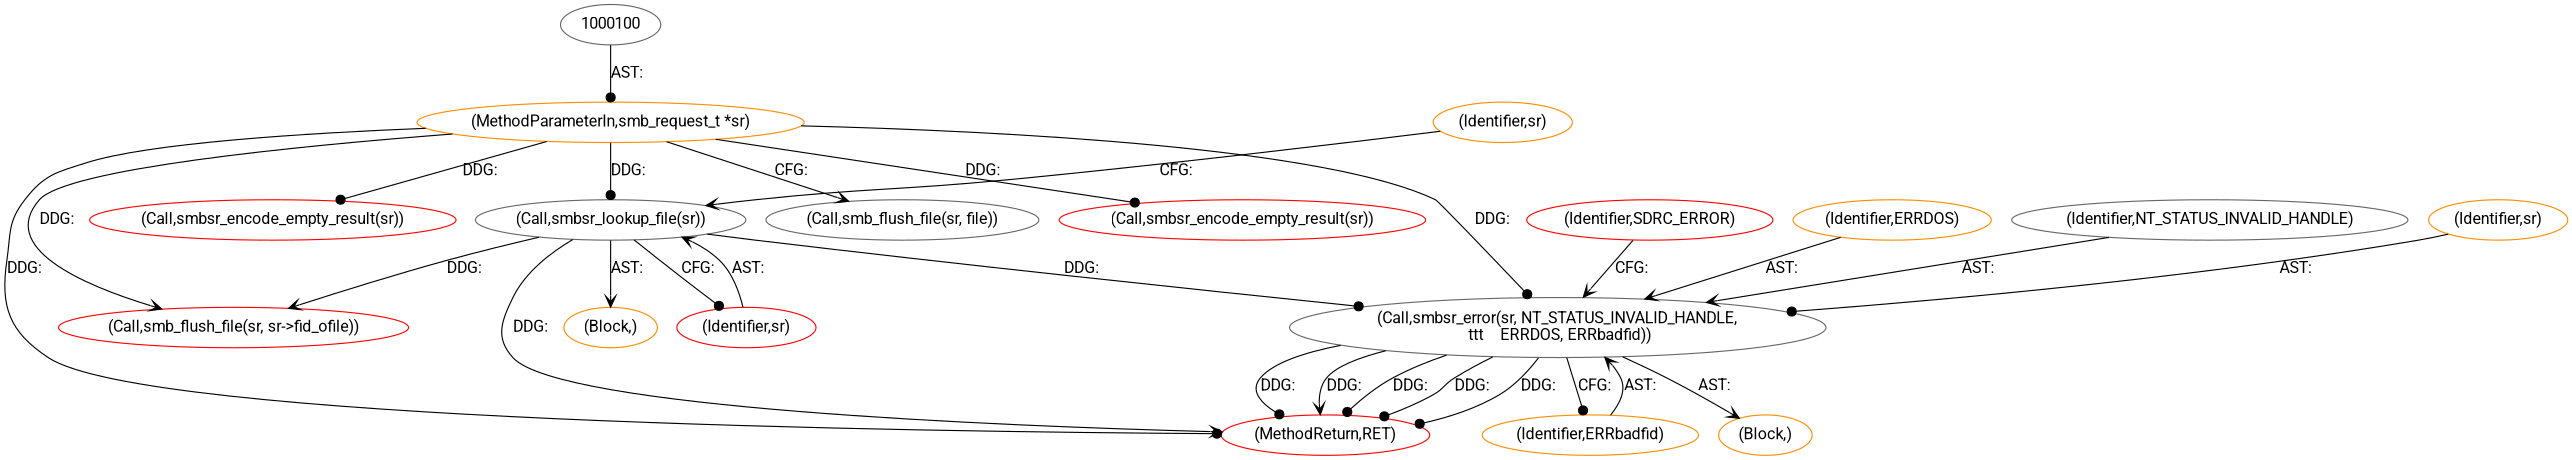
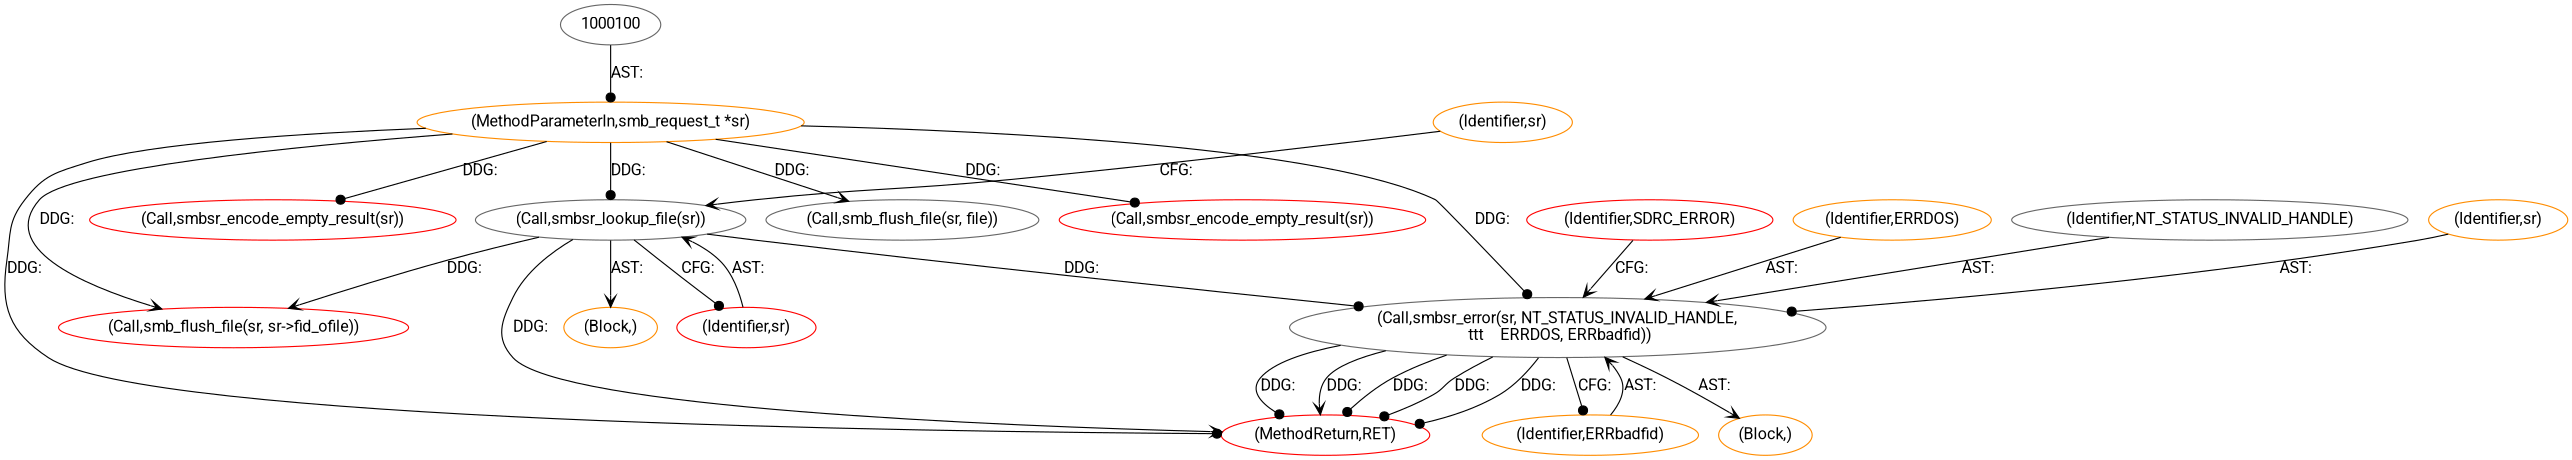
edge "(MethodParameterIn,smb_request_t *sr)" -> "(Call,smb_flush_file(sr, file))": label "CFG: " -> "DDG: "
